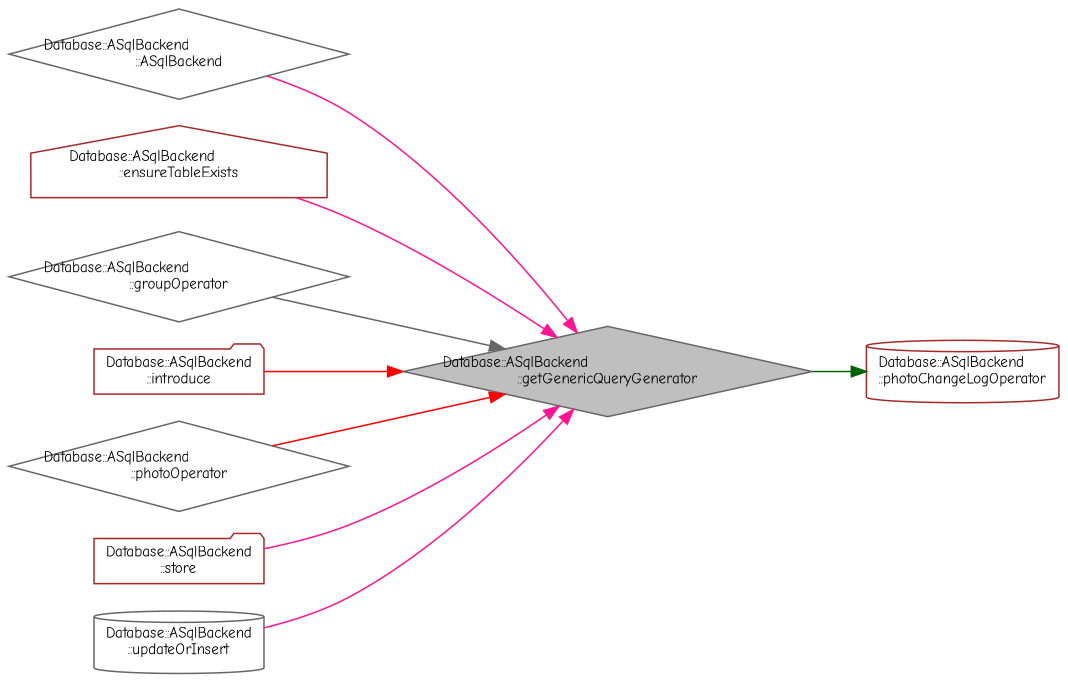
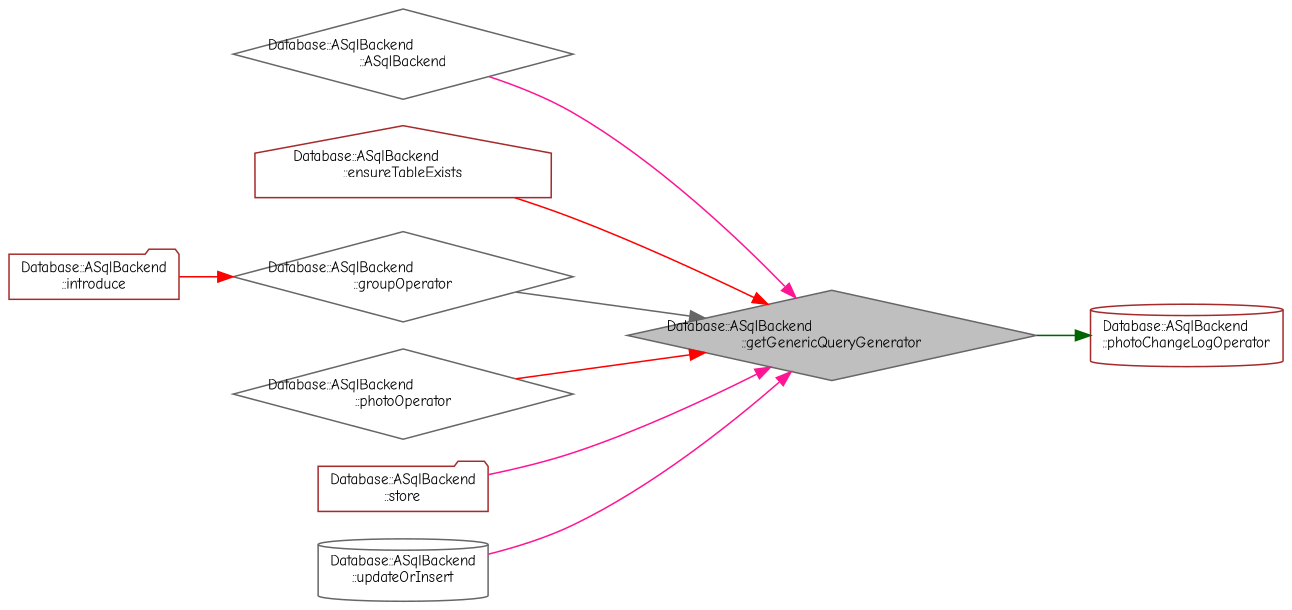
edge "Database::ASqlBackend ::ensureTableExists" -> "Database::ASqlBackend ::getGenericQueryGenerator": color deeppink -> red
edge "Database::ASqlBackend ::introduce" -> "Database::ASqlBackend ::getGenericQueryGenerator": now "Database::ASqlBackend ::introduce" -> "Database::ASqlBackend ::groupOperator"
